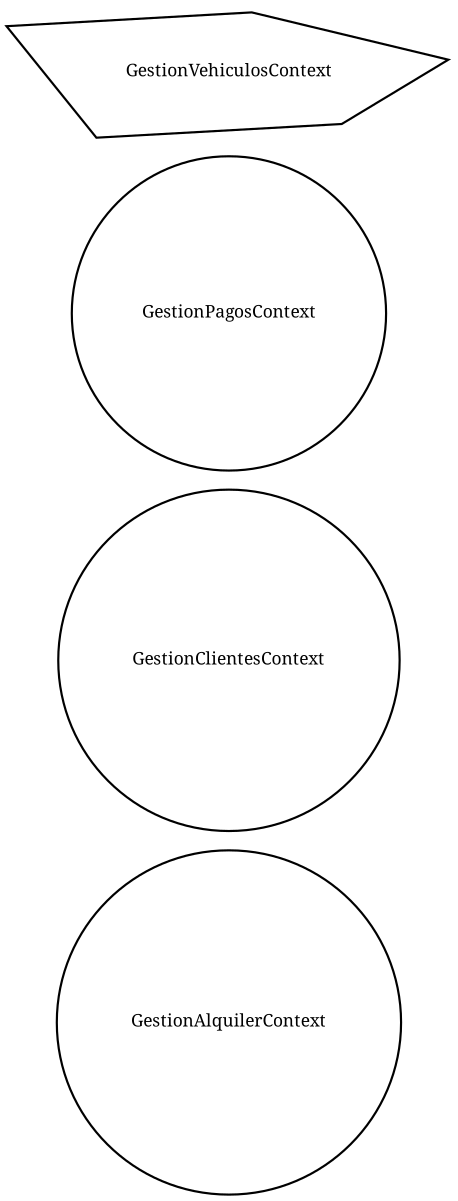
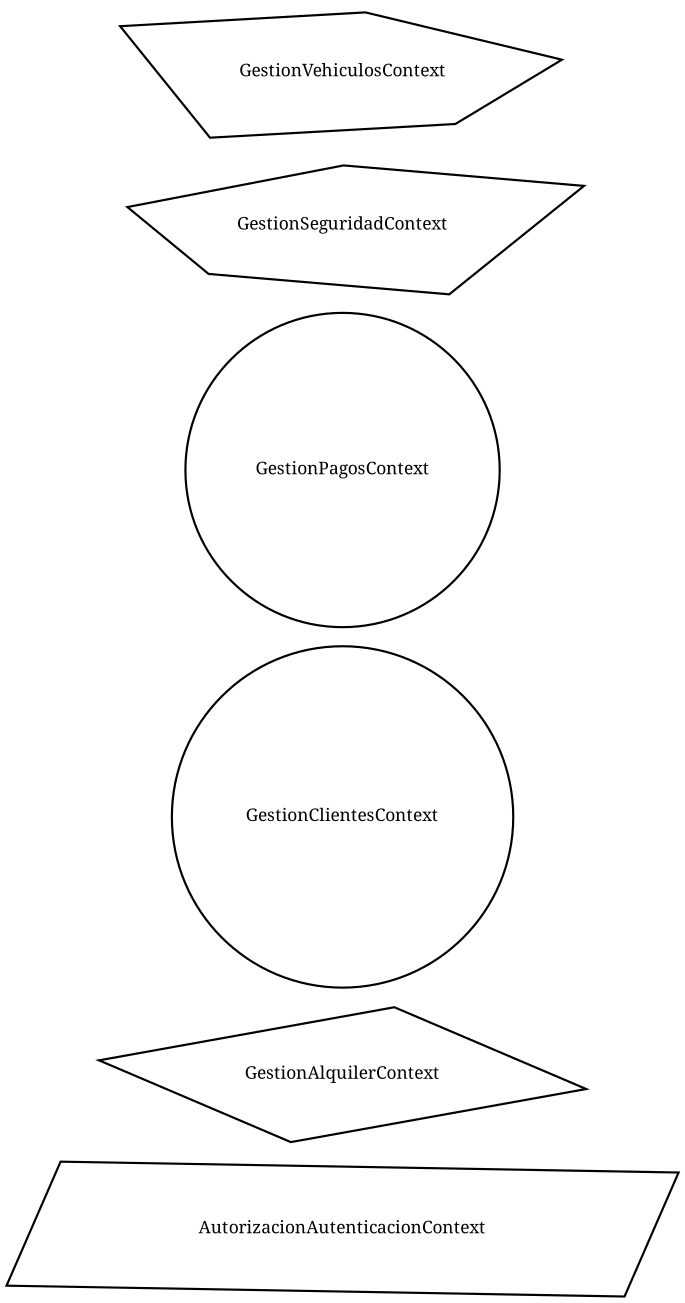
node "GestionSeguridadContext": added
node "GestionAlquilerContext": shape circle -> box
node "AutorizacionAutenticacionContext": added
